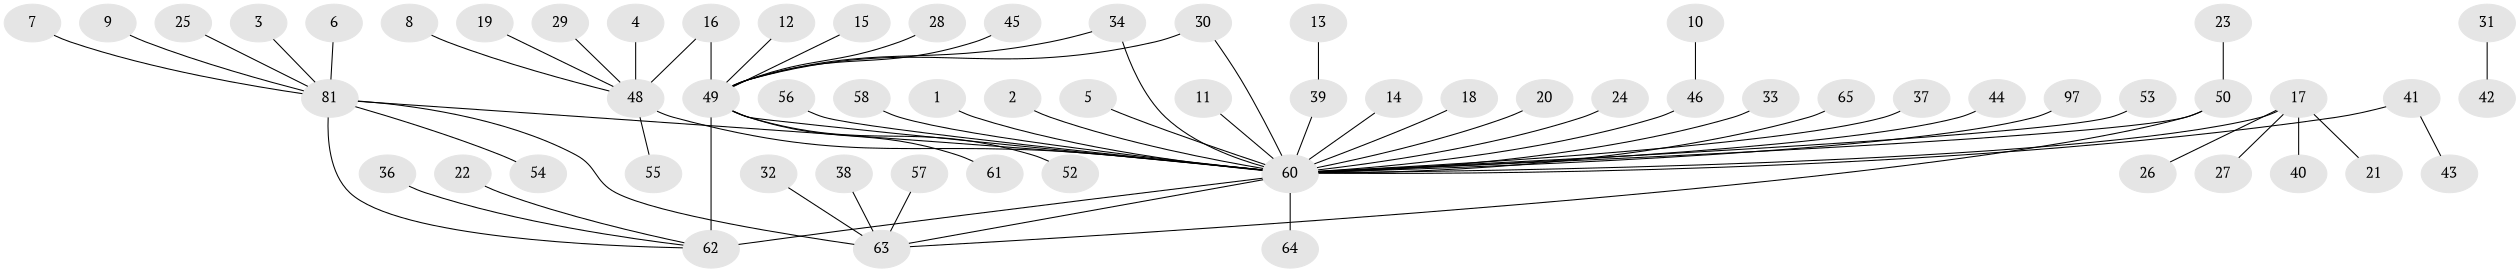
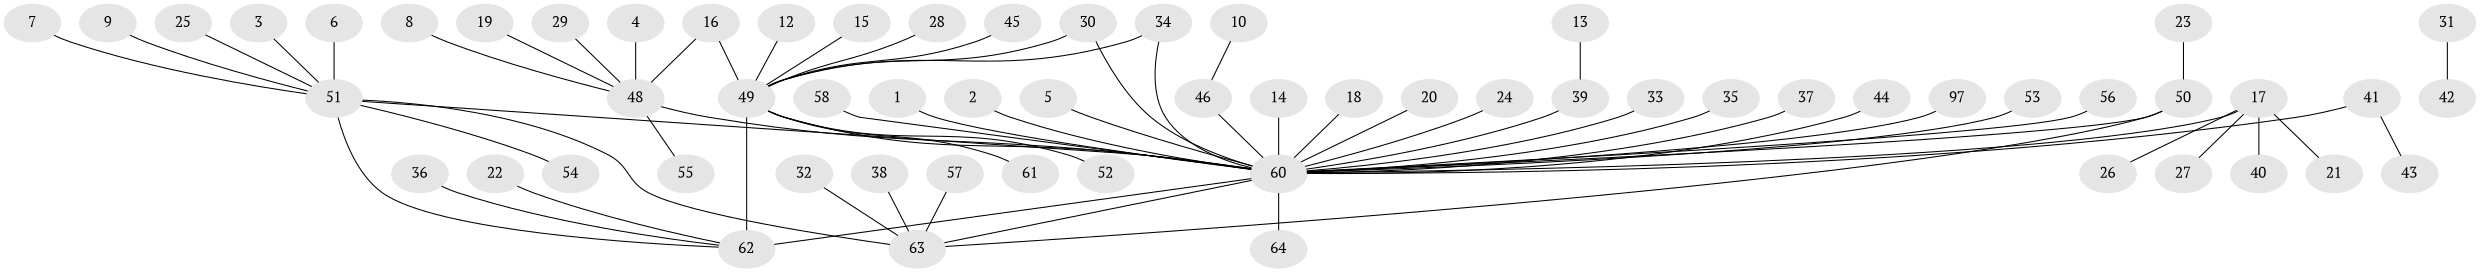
node "81": label "81" -> "51"
node "11": removed
node "65": label "65" -> "35"
